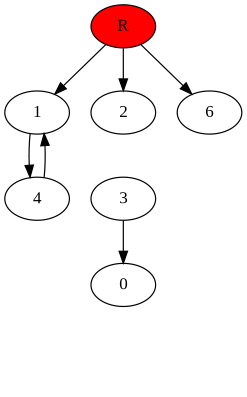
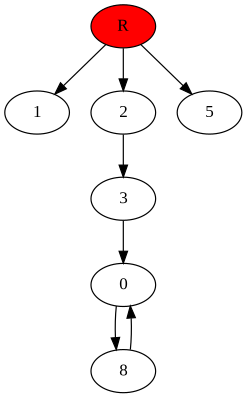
node "6": label "6" -> "5"
edge "2" -> "3": added
node "4": removed
node "8": added
